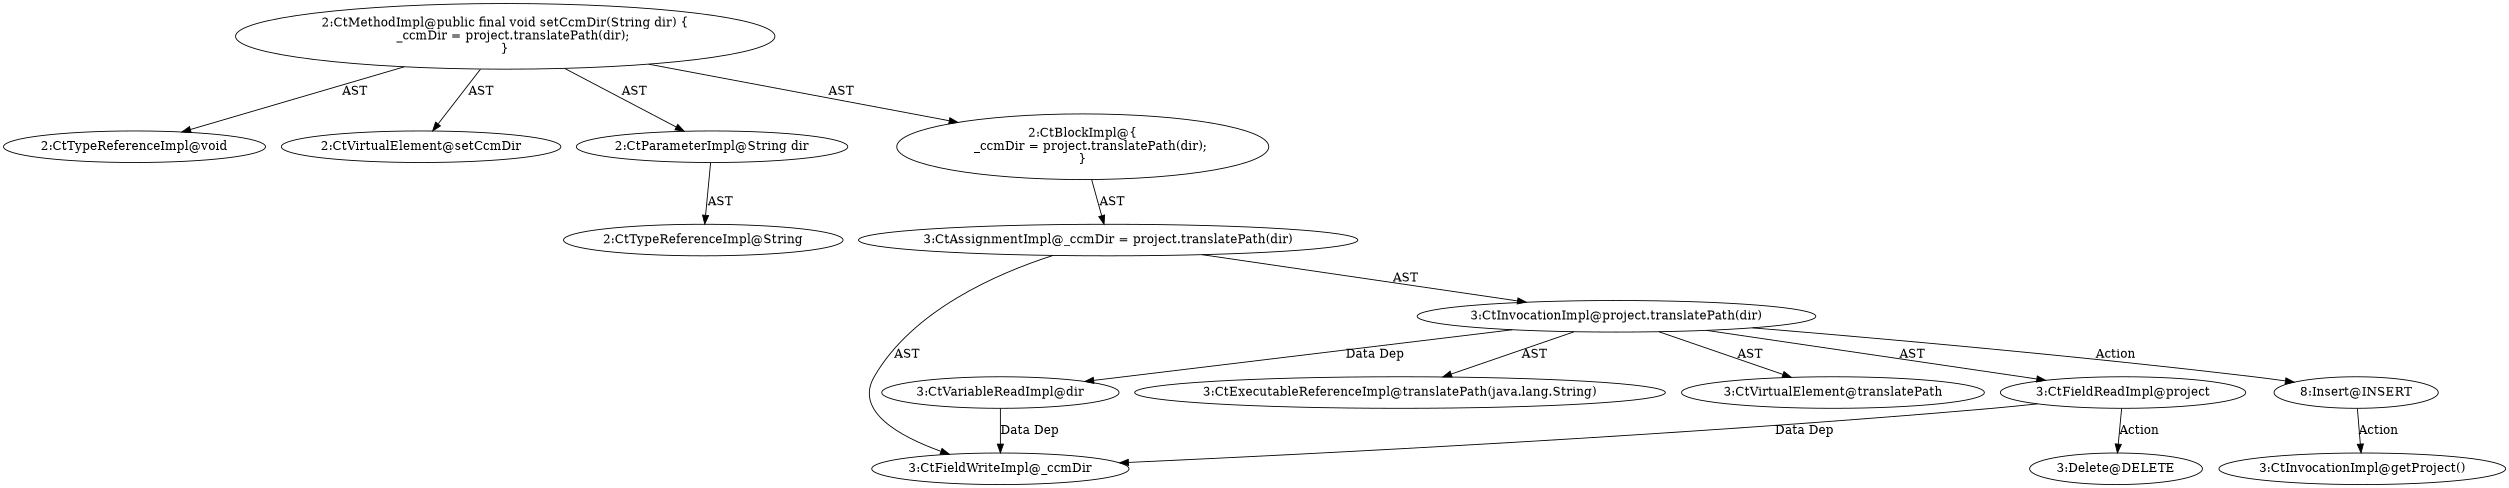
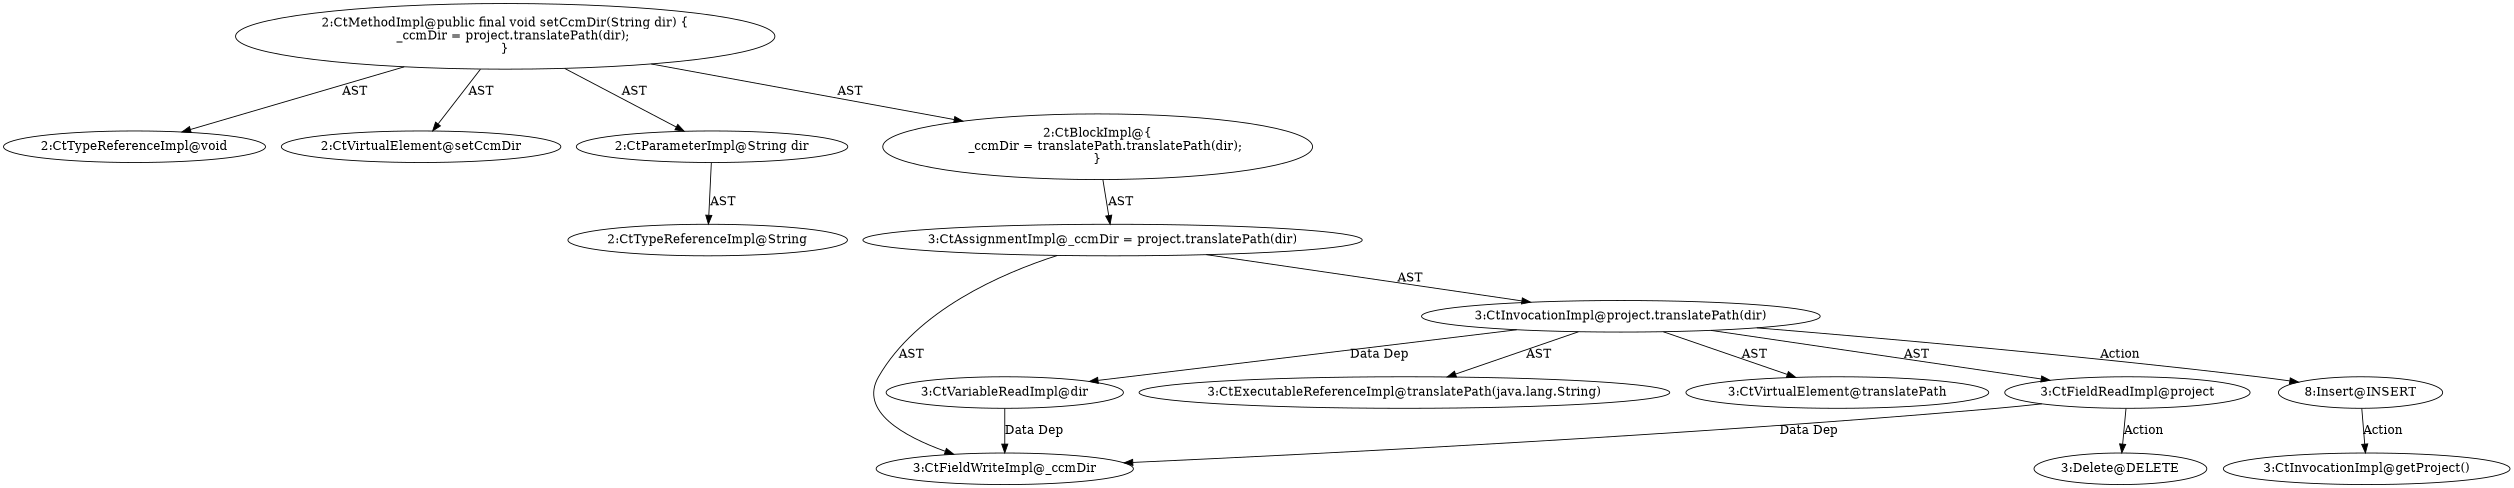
node "2:CtBlockImpl@{ _ccmDir = project.translatePath(dir); }": label "2:CtBlockImpl@{ _ccmDir = project.translatePath(dir); }" -> "2:CtBlockImpl@{ _ccmDir = translatePath.translatePath(dir); }"
